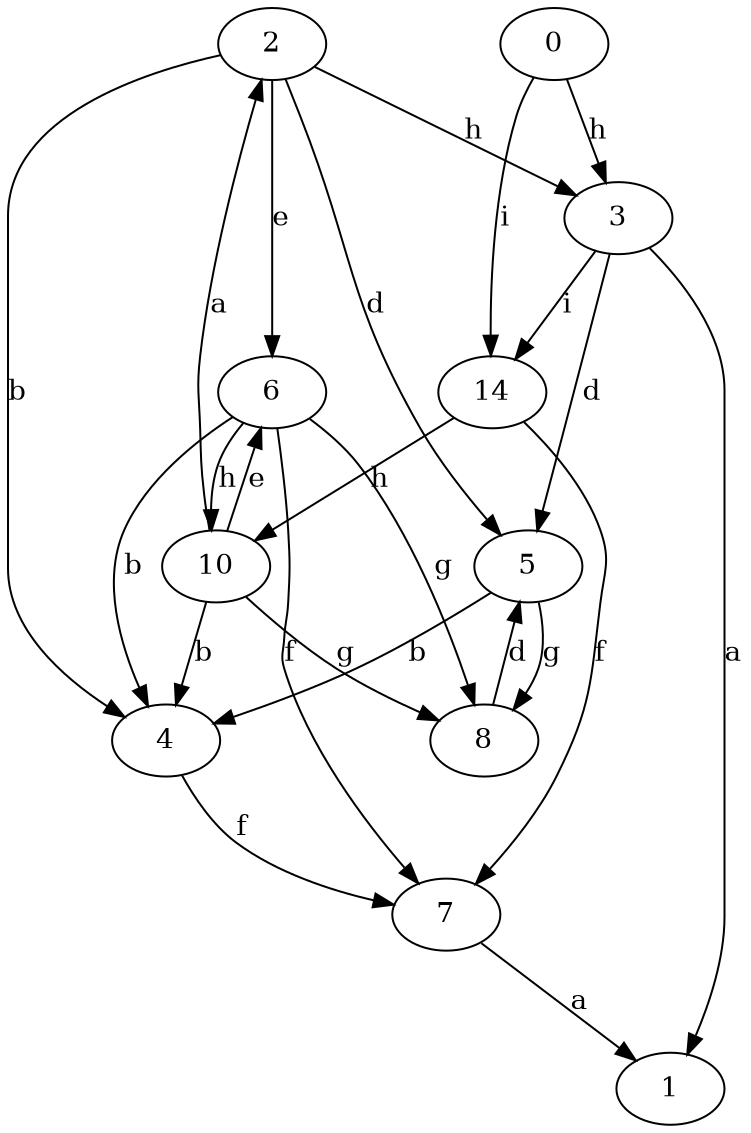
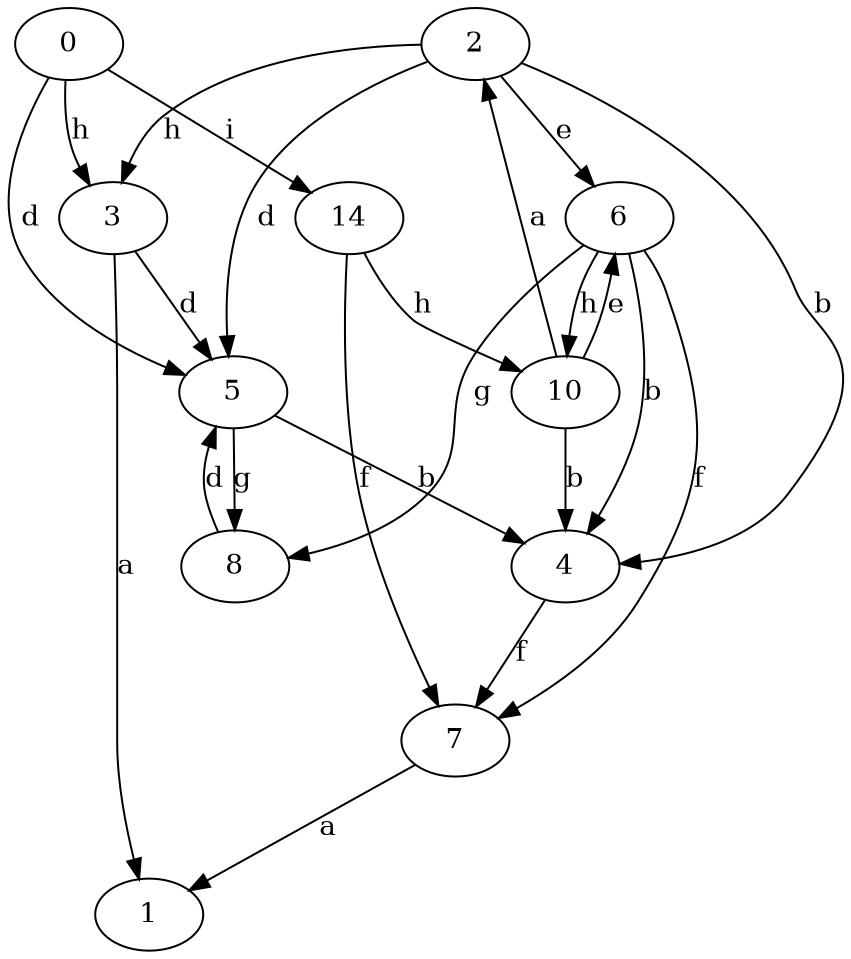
edge "0" -> "5": added, label "d"
edge "3" -> "14": removed, label "i"
edge "10" -> "8": removed, label "g"
